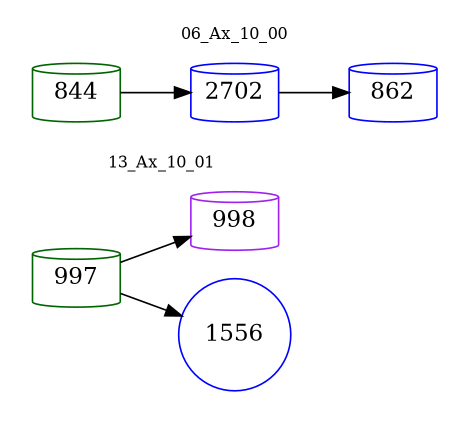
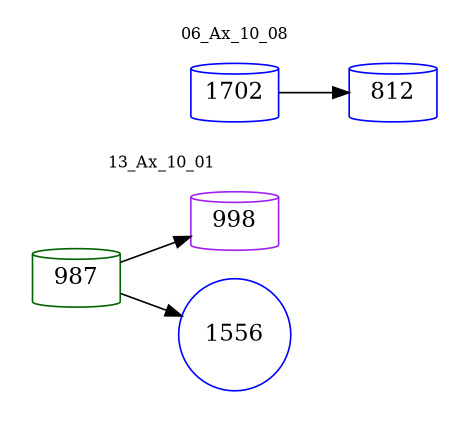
cluster "06_Ax_10_00": label "06_Ax_10_00" -> "06_Ax_10_08"
node "844": removed
node "2702": label "2702" -> "1702"
node "862": label "862" -> "812"
node "997": label "997" -> "987"
